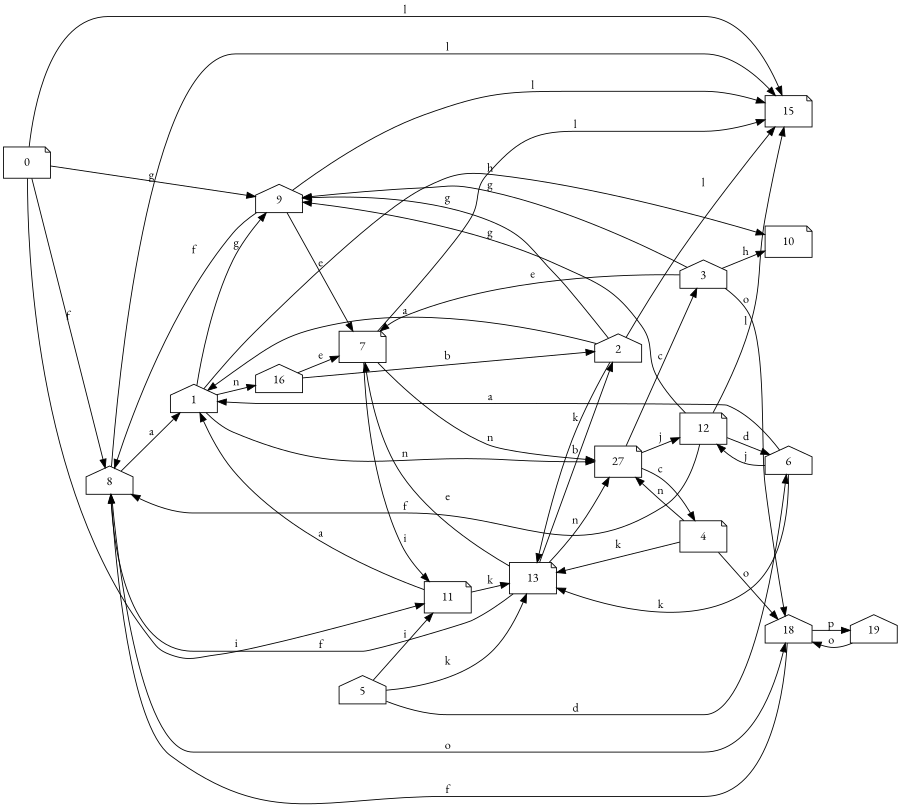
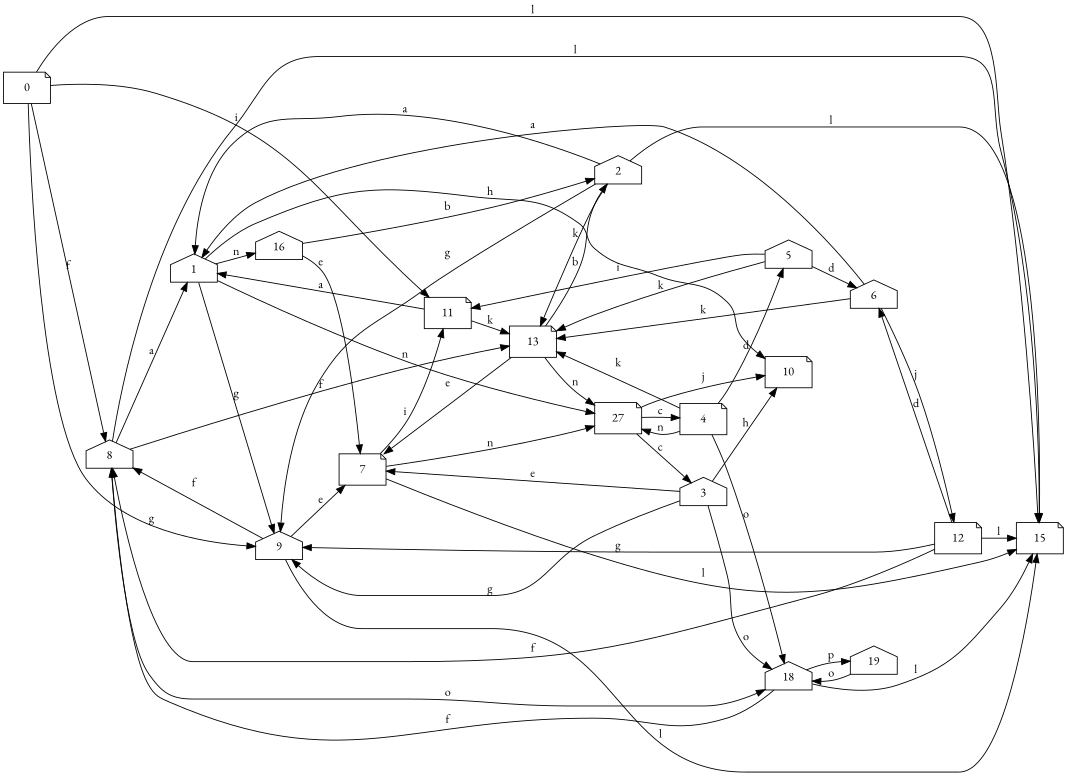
edge "4" -> "5": added, label "d"
edge "27" -> "12": now "27" -> "10"
edge "13" -> "8": reversed
edge "18" -> "15": added, label "l"
